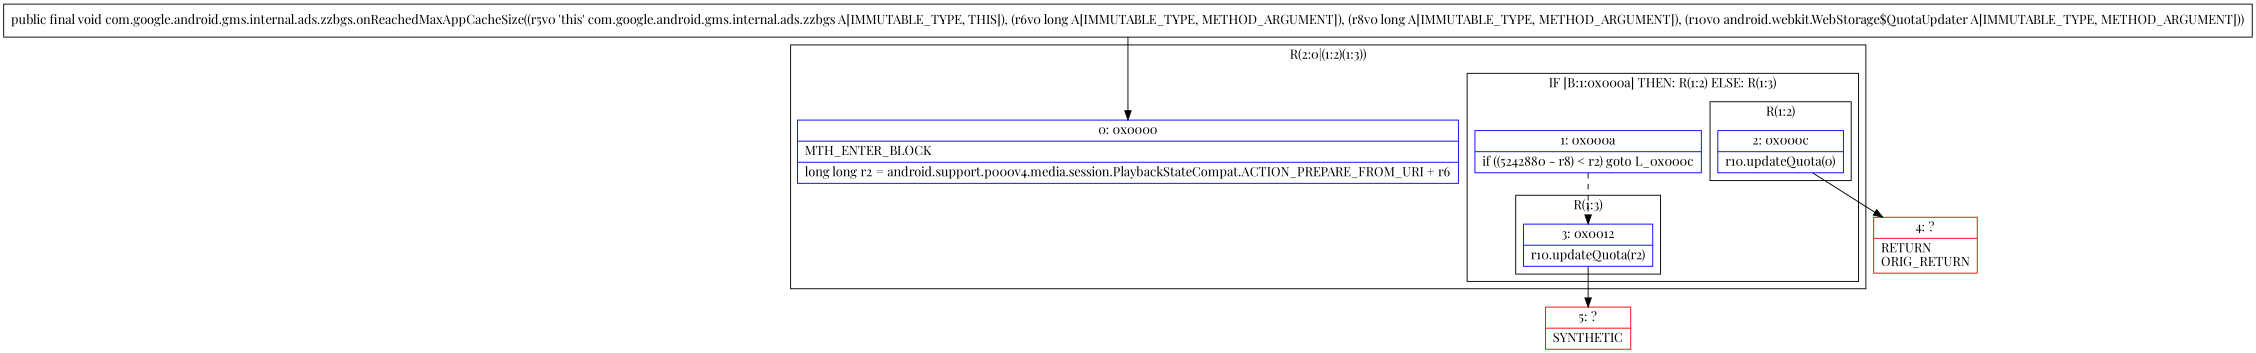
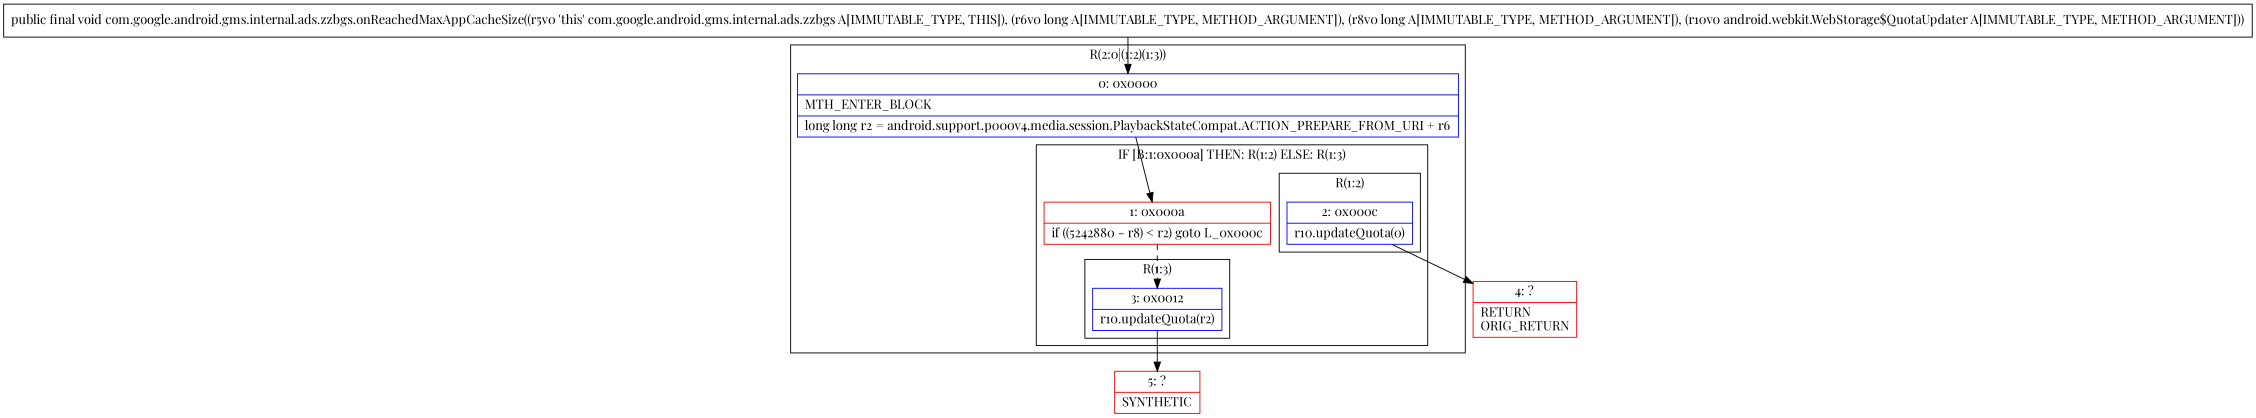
node "1: 0x000a": color blue -> red
edge "0: 0x0000" -> "1: 0x000a": added
